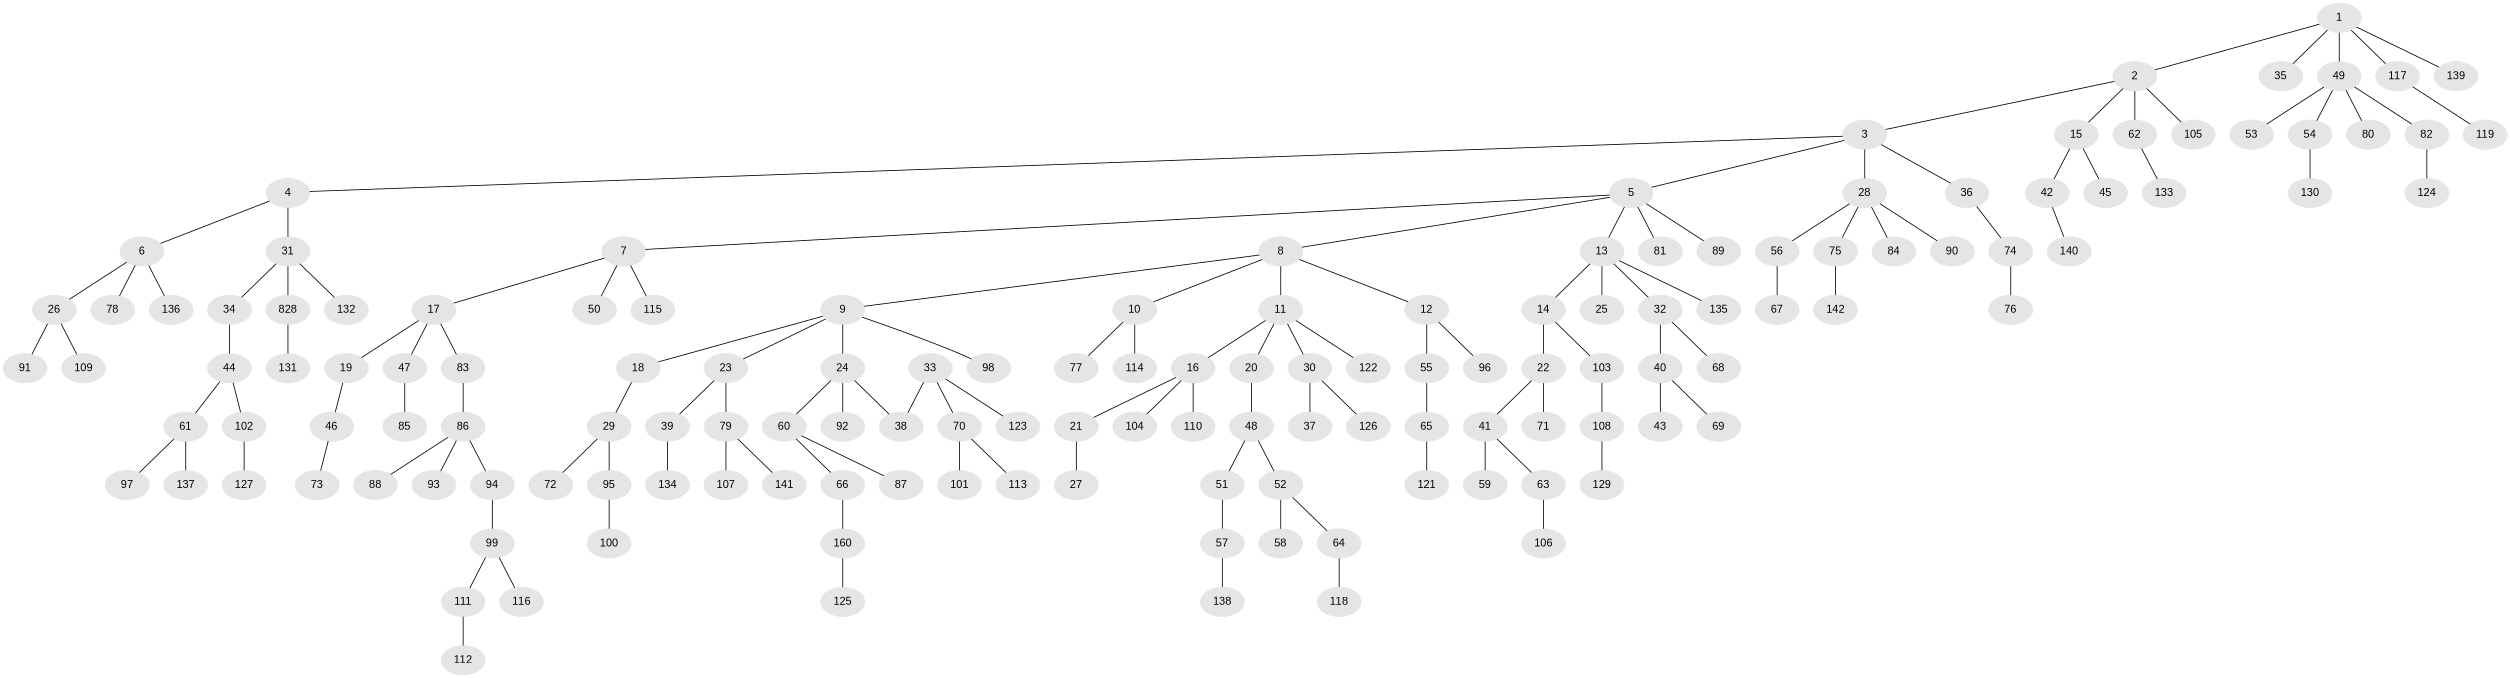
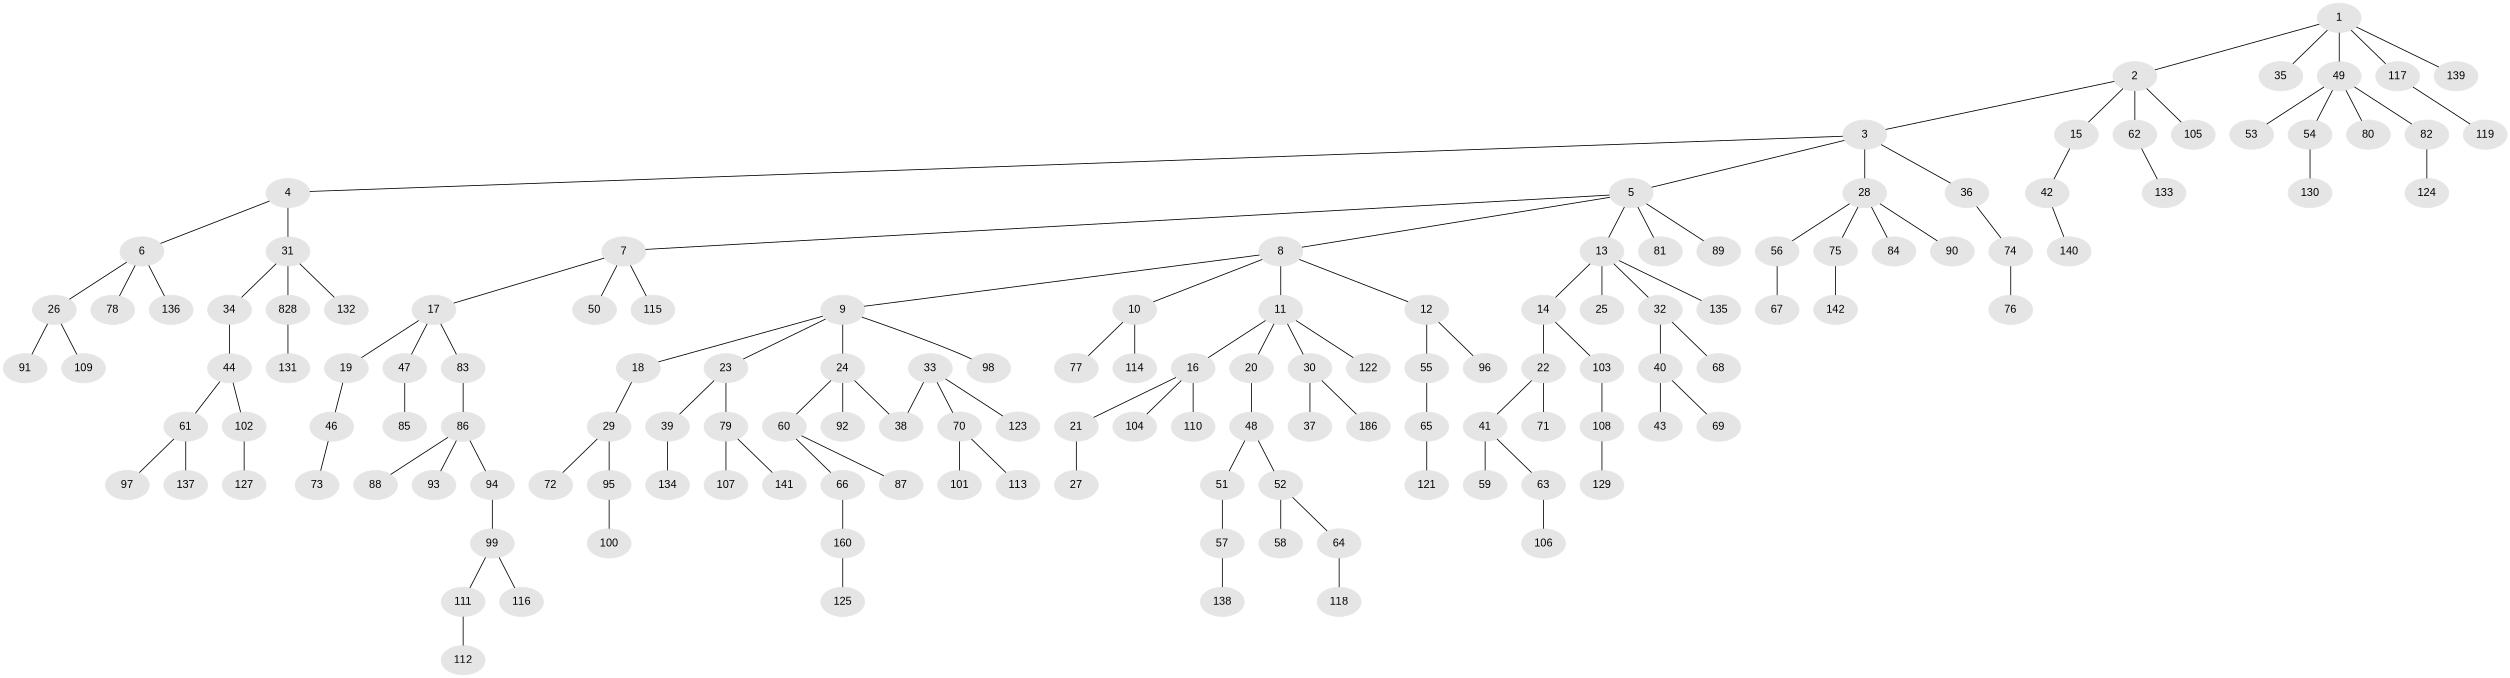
node "45": removed
node "126": label "126" -> "186"
